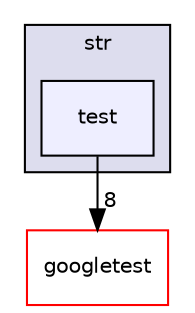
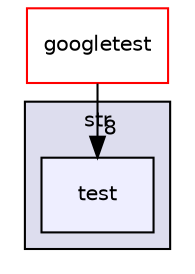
edge "test" -> "googletest": reversed
